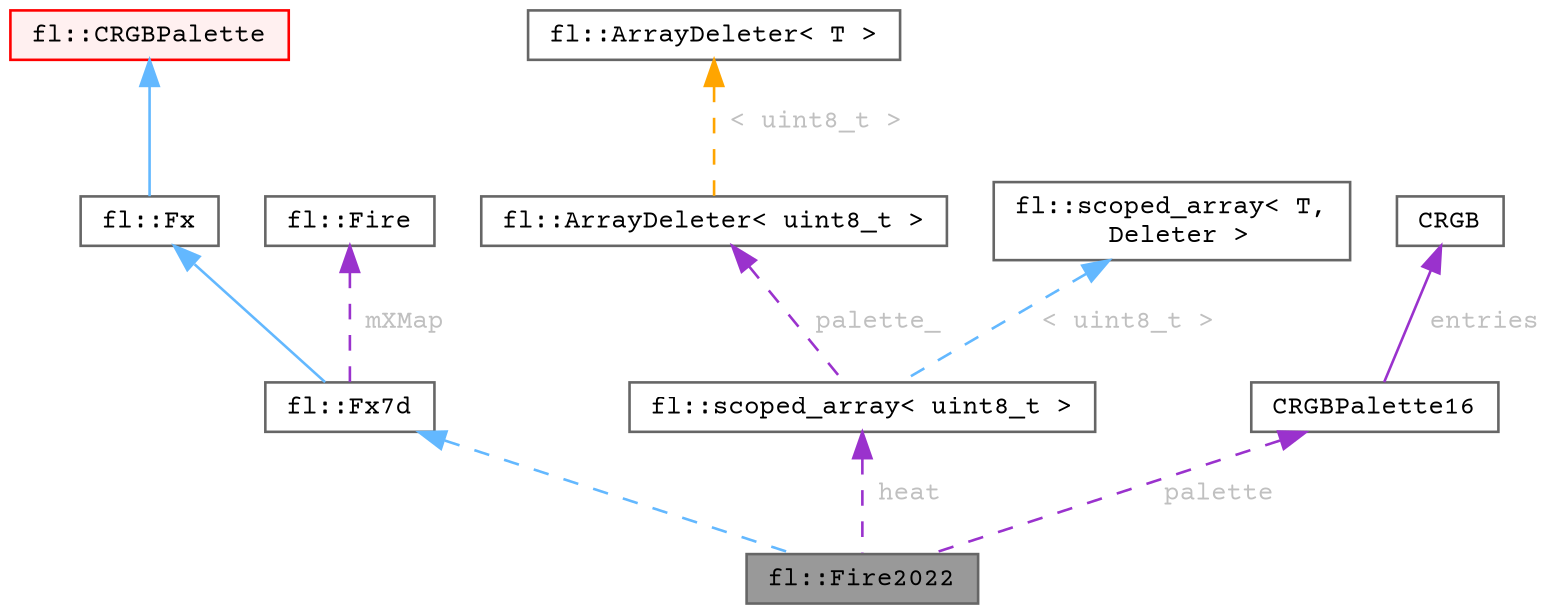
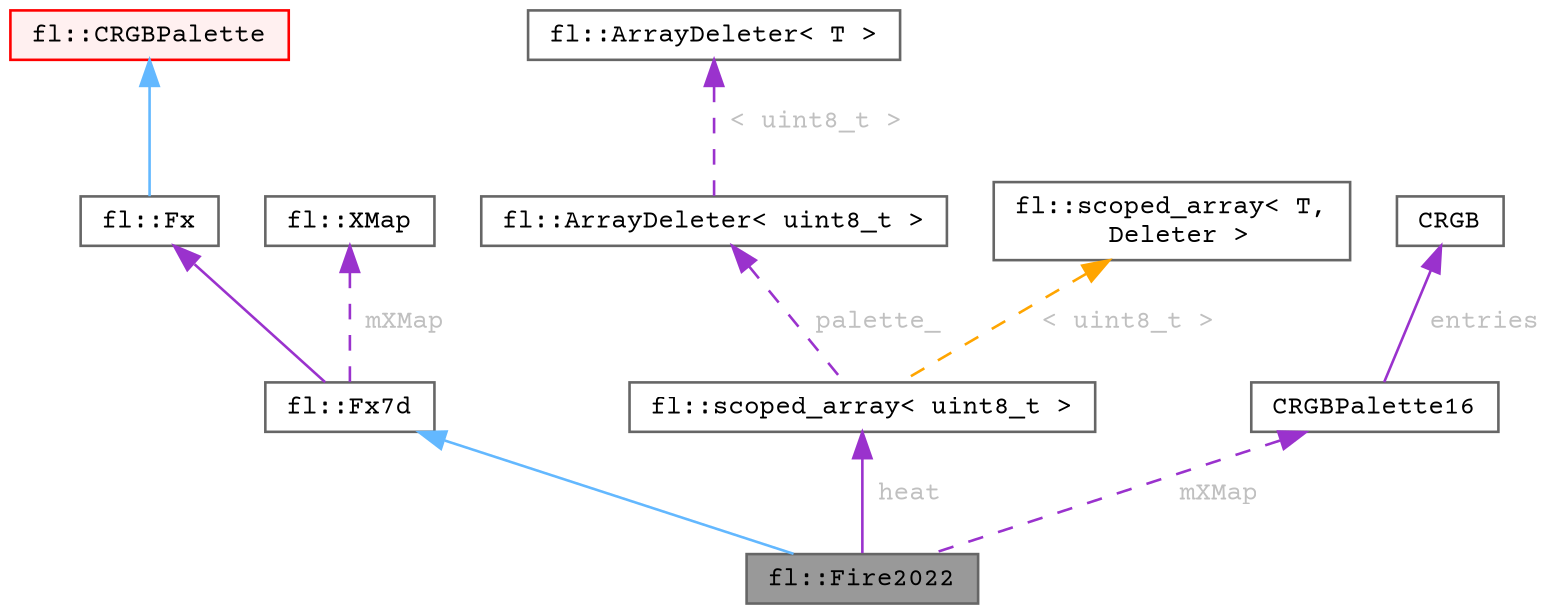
edge "fl::ArrayDeleter< uint8_t >" -> "fl::ArrayDeleter< T >": color orange -> darkorchid3
node "fl::Fire": label "fl::Fire" -> "fl::XMap"
edge "fl::Fx7d" -> "fl::Fx": color steelblue1 -> darkorchid3
edge "fl::scoped_array< uint8_t >" -> "fl::scoped_array< T, Deleter >": color steelblue1 -> orange
edge "fl::Fire2022" -> "CRGBPalette16": label " palette" -> " mXMap"
edge "fl::Fire2022" -> "fl::Fx7d": style dashed -> solid
edge "fl::Fire2022" -> "fl::scoped_array< uint8_t >": style dashed -> solid
